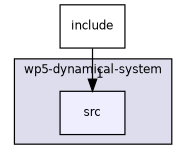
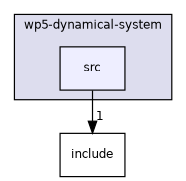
edge "include" -> "src": reversed
